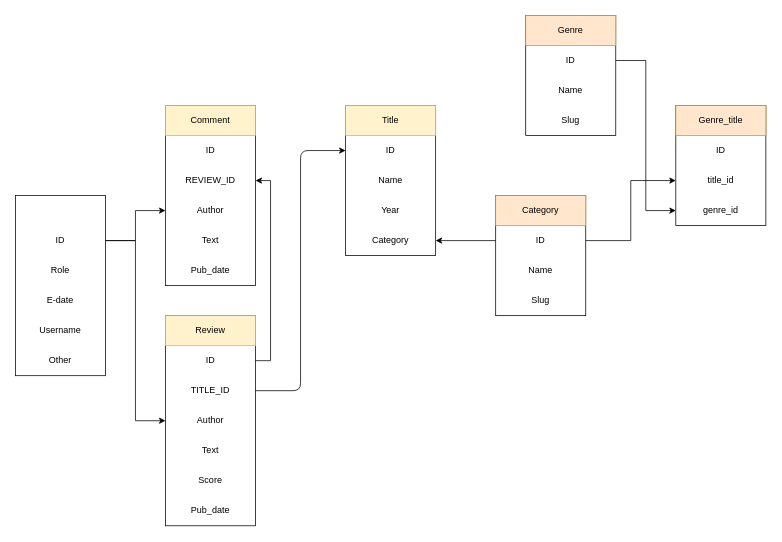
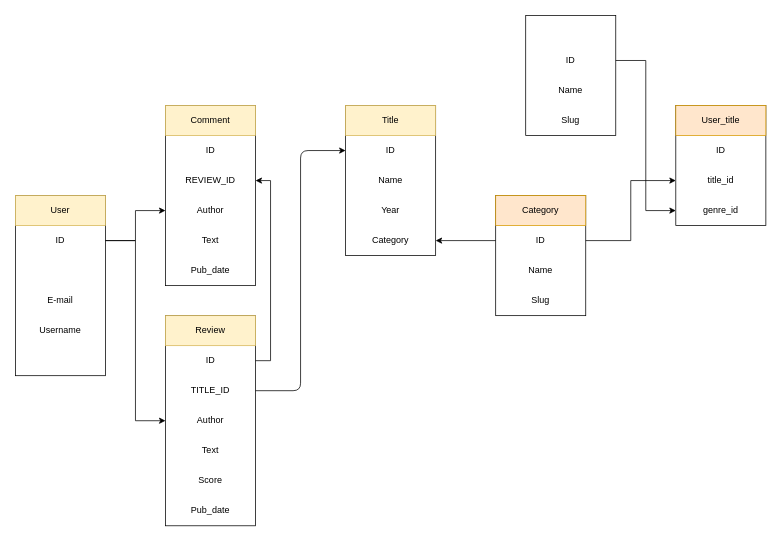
node "Genre": removed
node "Genre_title": label "Genre_title" -> "User_title"
node "User": added
node "Role": removed
node "E-date": label "E-date" -> "E-mail"
node "Other": removed
